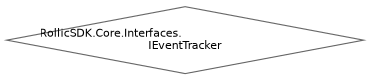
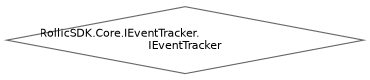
node "RollicSDK.Core.Interfaces. IEventTracker": label "RollicSDK.Core.Interfaces. IEventTracker" -> "RollicSDK.Core.IEventTracker. IEventTracker"
